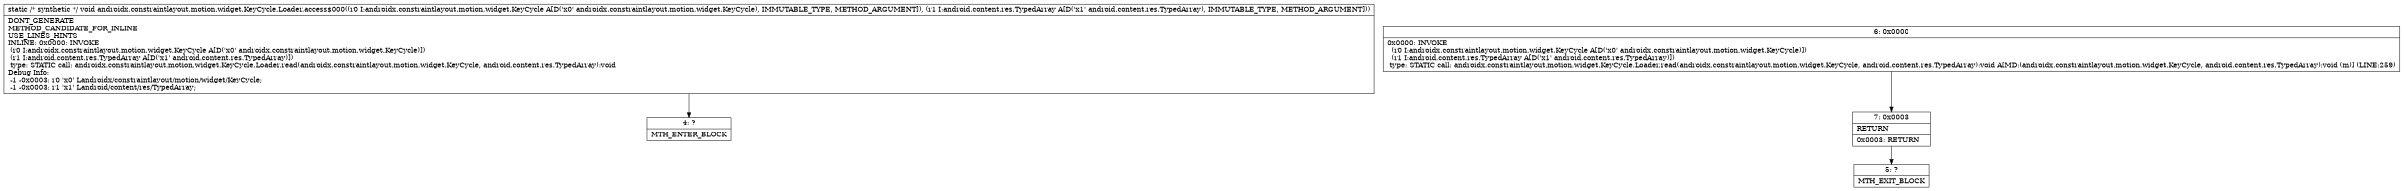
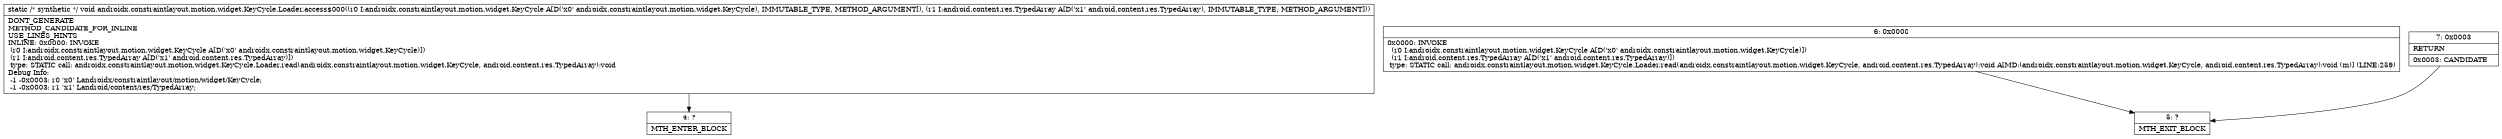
edge "6: 0x0000" -> "7: 0x0003": now "6: 0x0000" -> "5: ?"
node "7: 0x0003": text "0x0003: RETURN" -> "0x0003: CANDIDATE"
